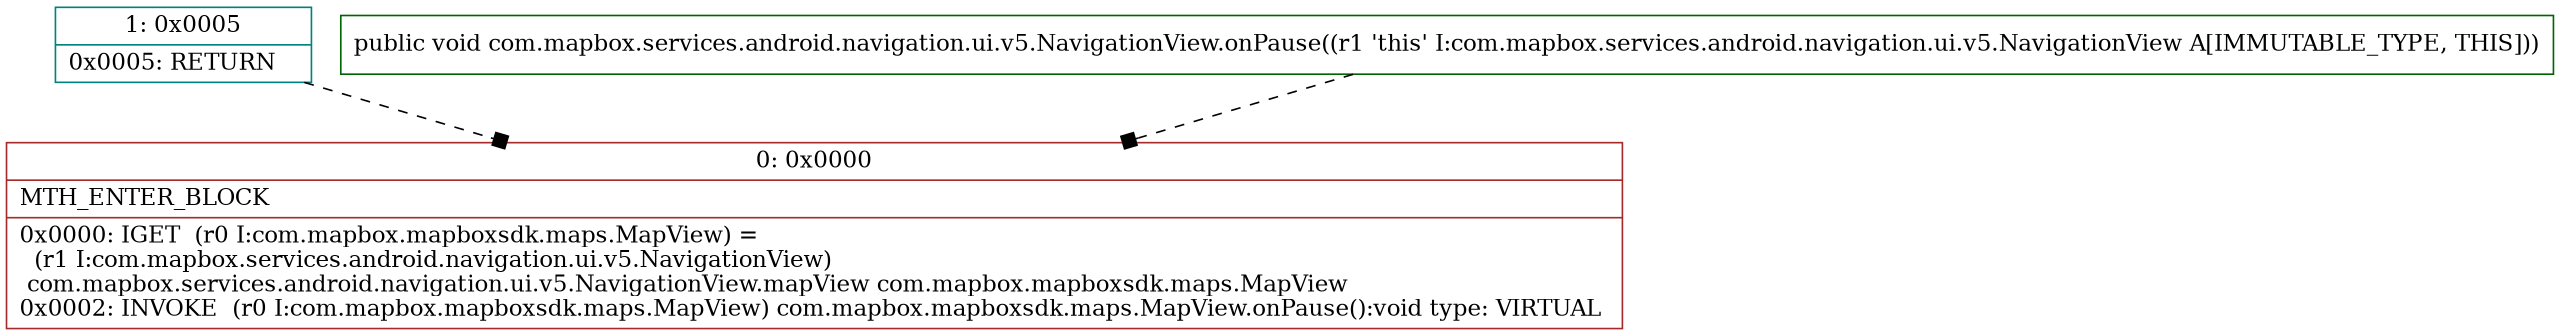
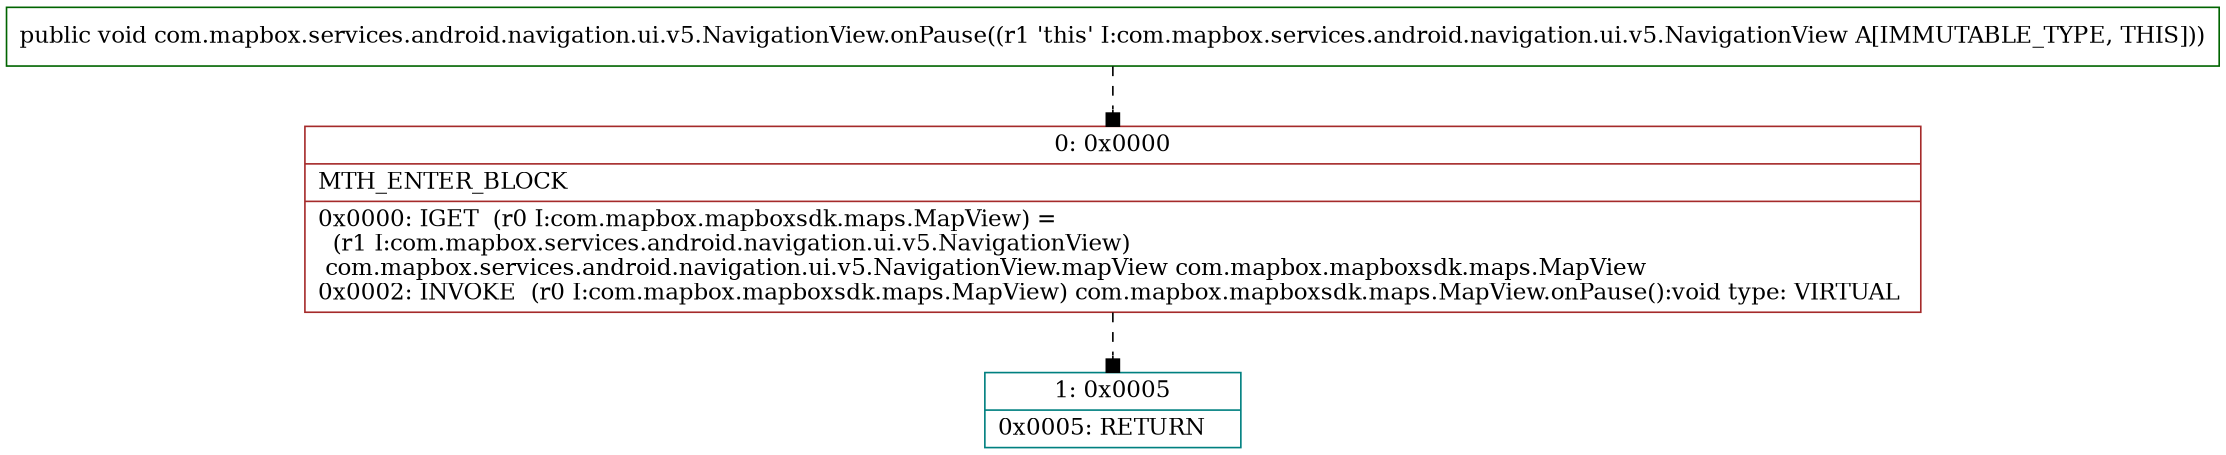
edge "1: 0x0005" -> "0: 0x0000": reversed
